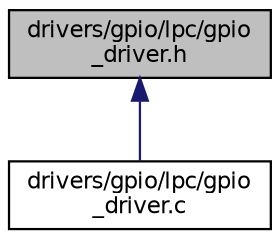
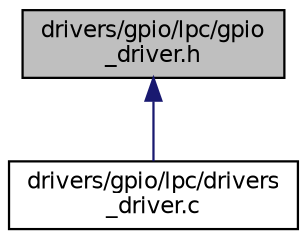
node "drivers/gpio/lpc/gpio _driver.c": label "drivers/gpio/lpc/gpio _driver.c" -> "drivers/gpio/lpc/drivers _driver.c"
